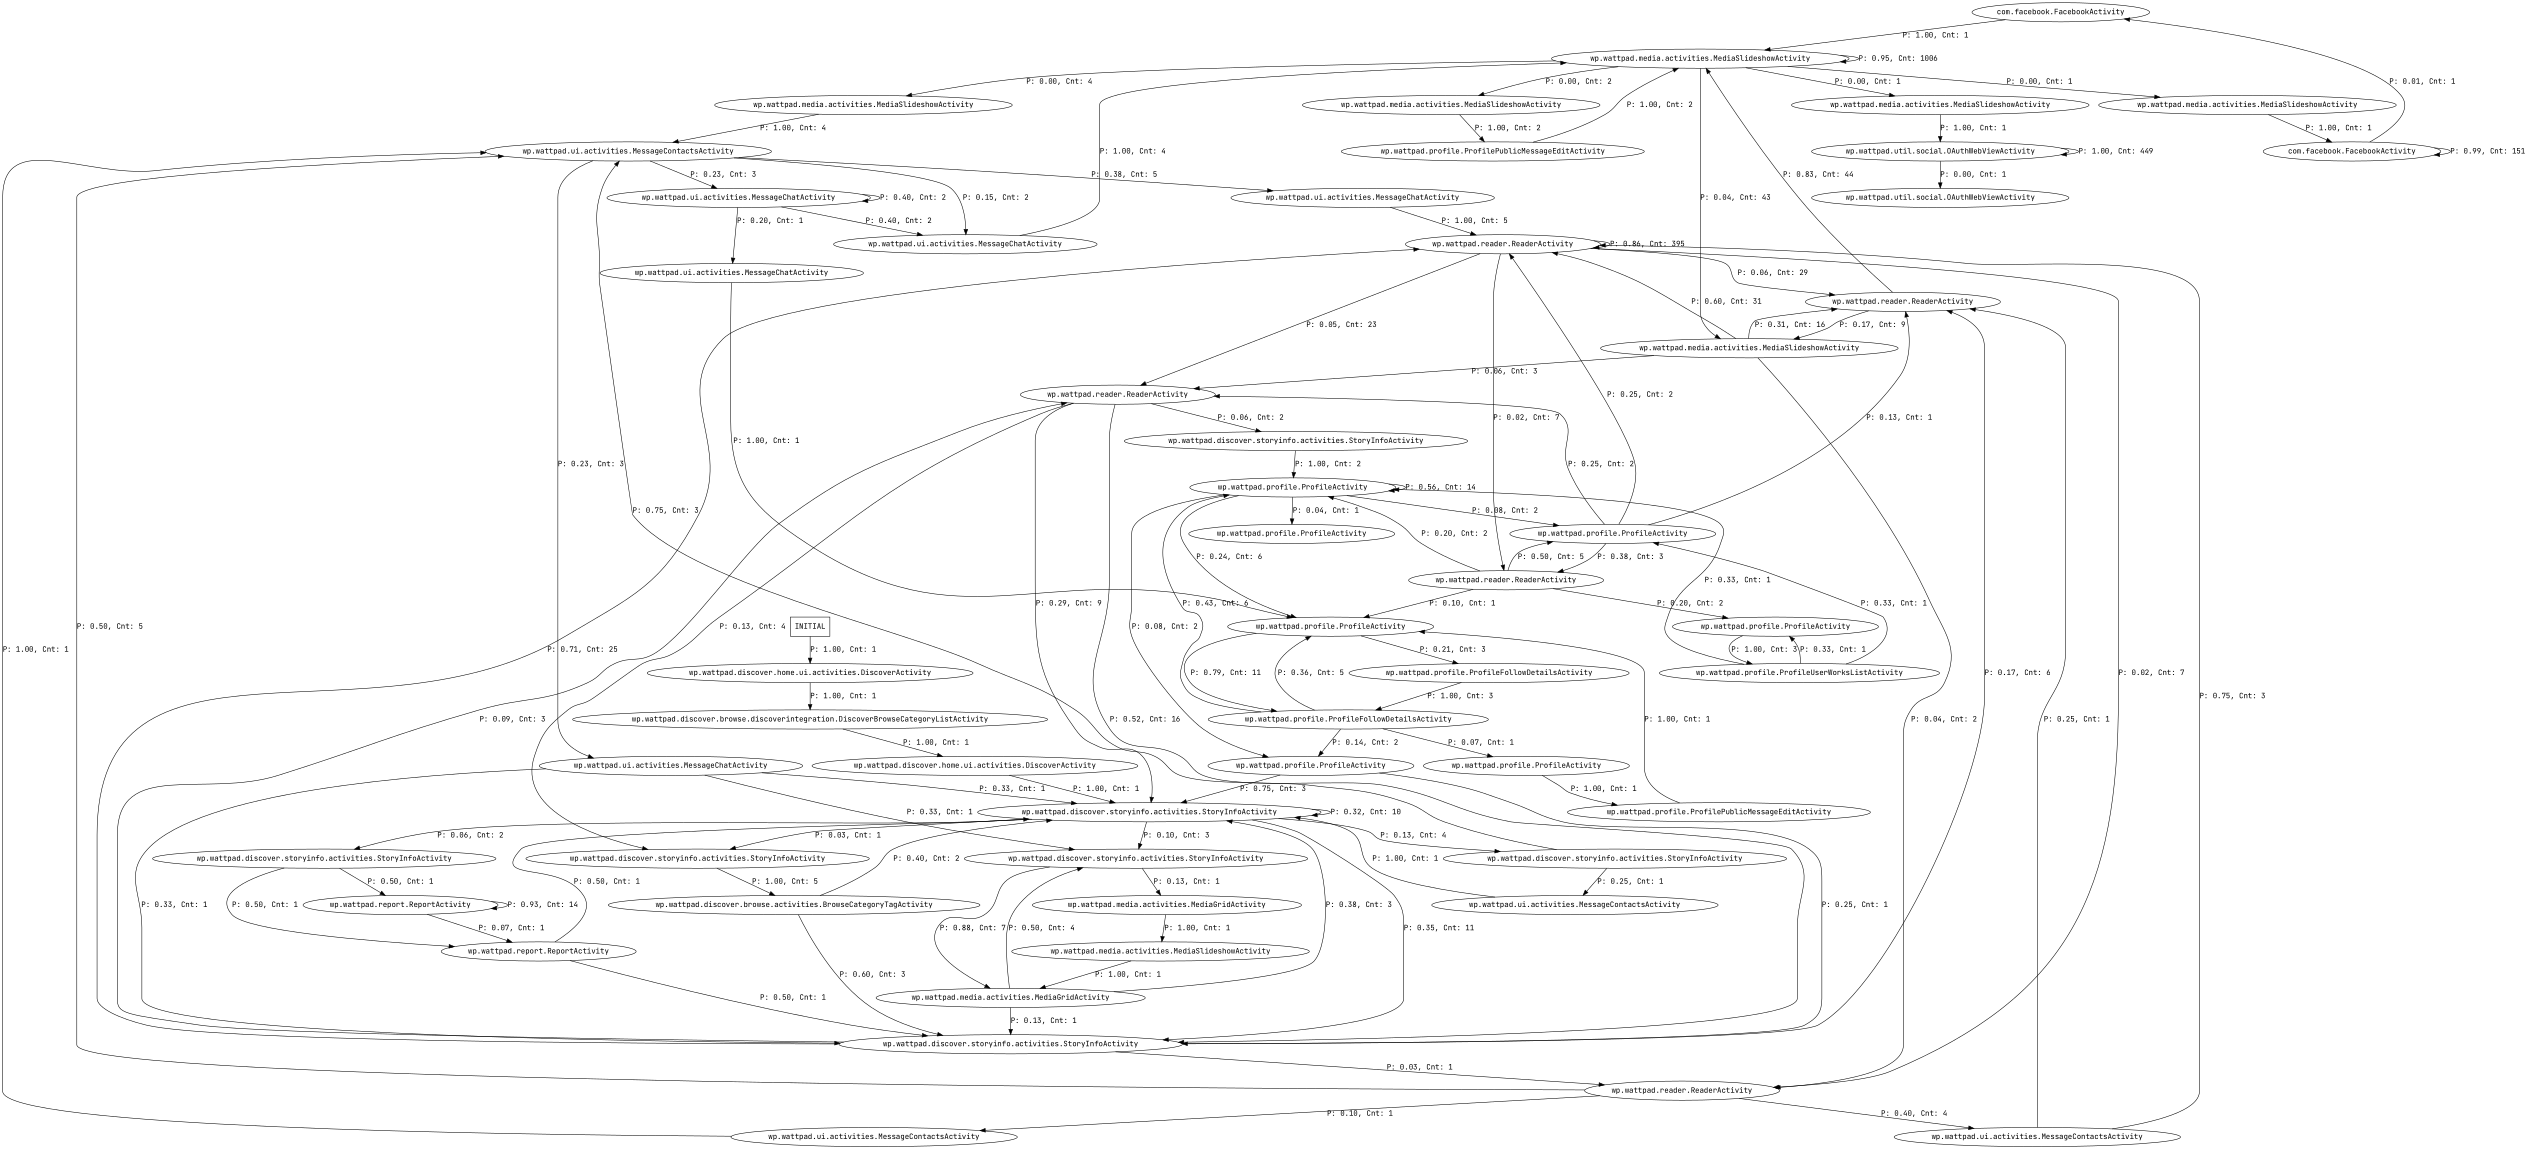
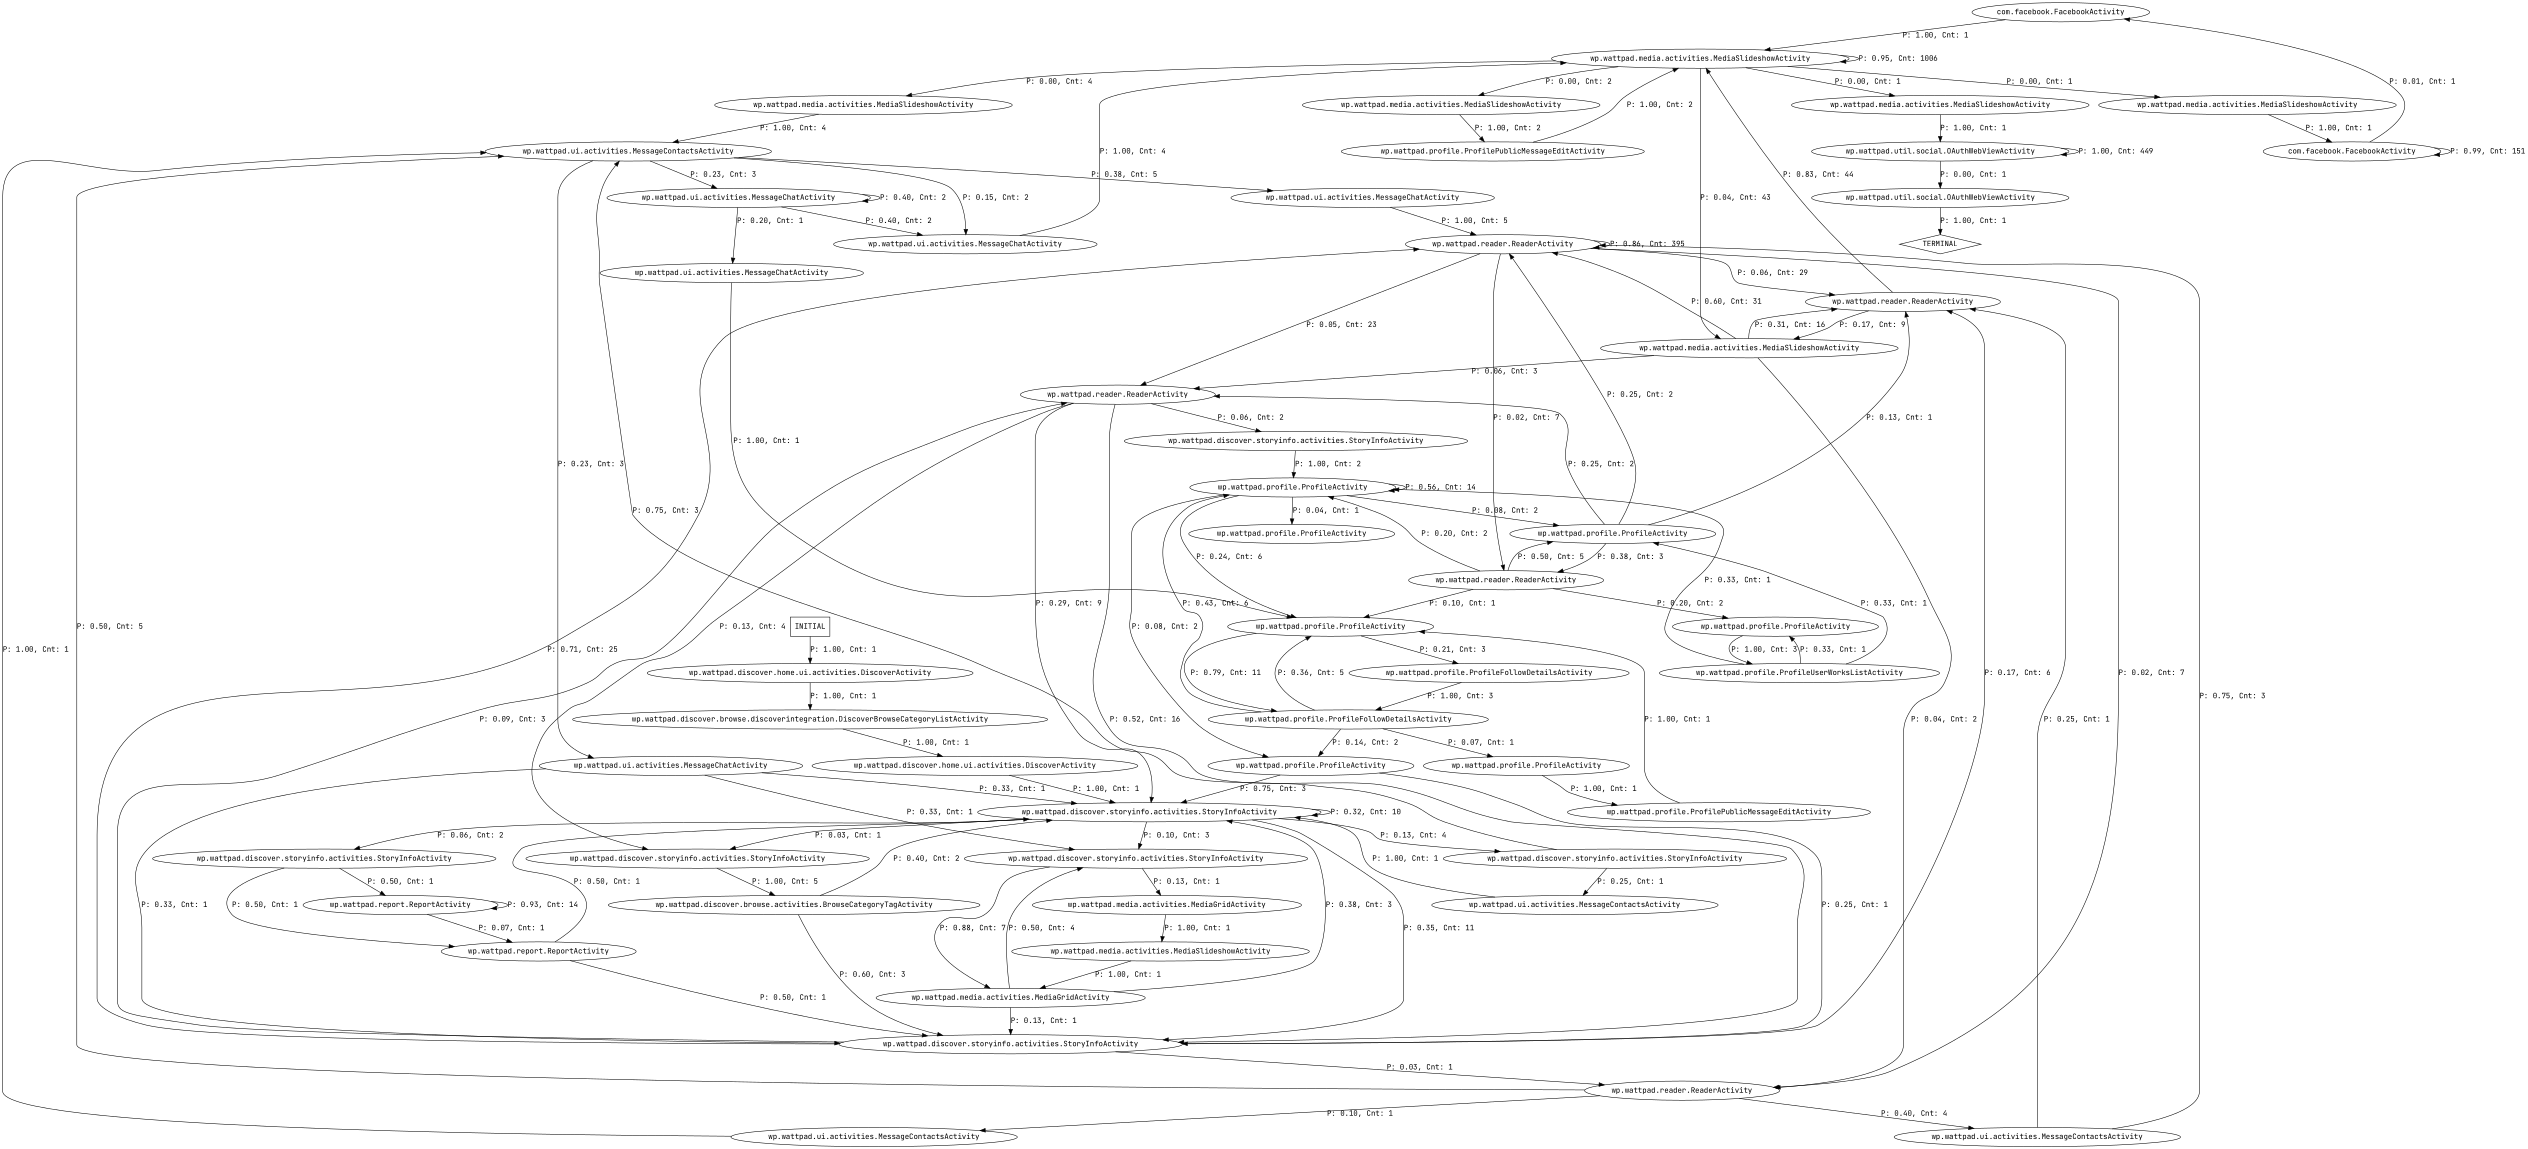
node "TERMINAL": added
